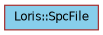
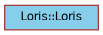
node "Loris::SpcFile": label "Loris::SpcFile" -> "Loris::Loris"
